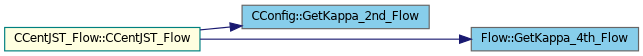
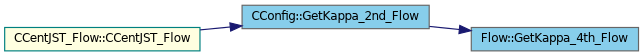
edge "CCentJST_Flow::CCentJST_Flow" -> "Flow::GetKappa_4th_Flow": now "CConfig::GetKappa_2nd_Flow" -> "Flow::GetKappa_4th_Flow"
